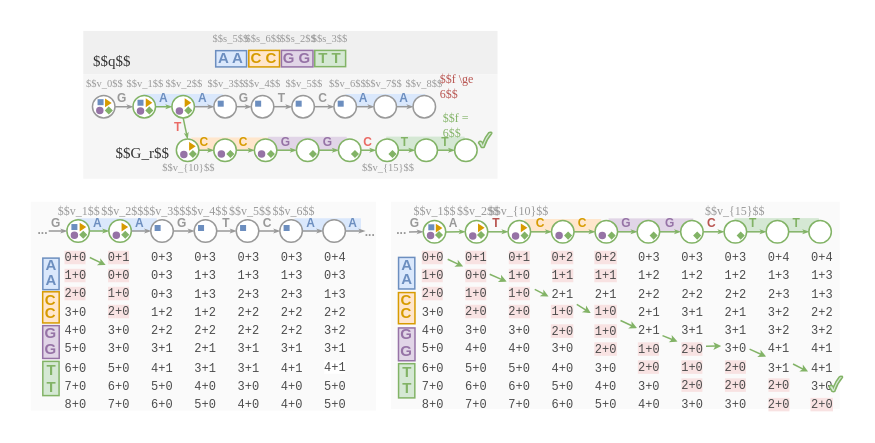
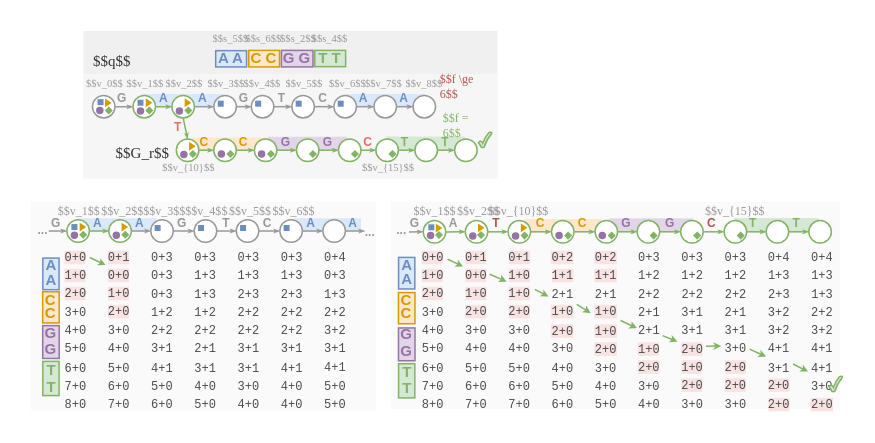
node "$$s_3$$": label "$$s_3$$" -> "$$s_4$$"
node "0+0 0+1 0+3 0+3 0+3 0+3 0+4 1+0 0+0 0+3 1+3 1+3 1+3 0+3 2+0 1+0 0+3 1+3 2+3 2+3 1+3 3+0 2+0 1+2 1+2 2+2 2+2 2+2 4+0 3+0 2+2 2+2 2+2 2+2 3+2 5+0 3+0 3+1 2+1 3+1 3+1 3+1 6+0 5+0 4+1 3+1 3+1 4+1 4+1 7+0 6+0 5+0 4+0 3+0 4+0 5+0 8+0 7+0 6+0 5+0 4+0 4+0 5+0": label "0+0 0+1 0+3 0+3 0+3 0+3 0+4 1+0 0+0 0+3 1+3 1+3 1+3 0+3 2+0 1+0 0+3 1+3 2+3 2+3 1+3 3+0 2+0 1+2 1+2 2+2 2+2 2+2 4+0 3+0 2+2 2+2 2+2 2+2 3+2 5+0 3+0 3+1 2+1 3+1 3+1 3+1 6+0 5+0 4+1 3+1 3+1 4+1 4+1 7+0 6+0 5+0 4+0 3+0 4+0 5+0 8+0 7+0 6+0 5+0 4+0 4+0 5+0" -> "0+0 0+1 0+3 0+3 0+3 0+3 0+4 1+0 0+0 0+3 1+3 1+3 1+3 0+3 2+0 1+0 0+3 1+3 2+3 2+3 1+3 3+0 2+0 1+2 1+2 2+2 2+2 2+2 4+0 3+0 2+2 2+2 2+2 2+2 3+2 5+0 4+0 3+1 2+1 3+1 3+1 3+1 6+0 5+0 4+1 3+1 3+1 4+1 4+1 7+0 6+0 5+0 4+0 3+0 4+0 5+0 8+0 7+0 6+0 5+0 4+0 4+0 5+0"
